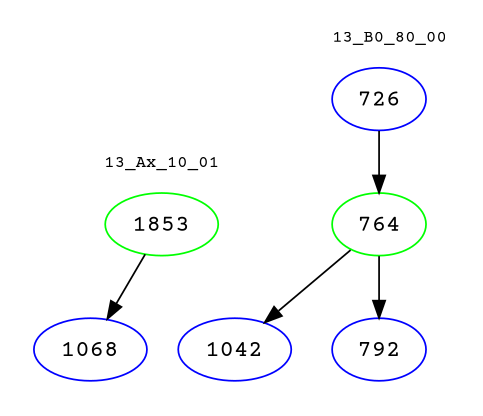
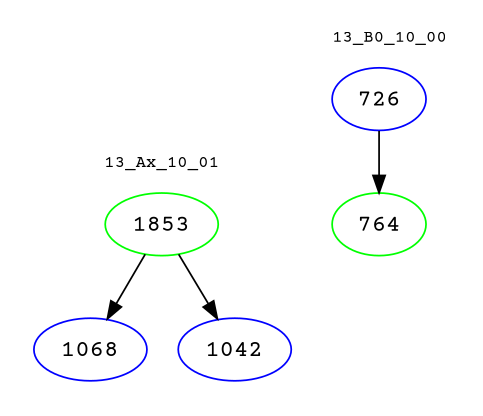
cluster "13_B0_80_00": label "13_B0_80_00" -> "13_B0_10_00"
edge "764" -> "1042": now "1853" -> "1042"
node "792": removed
